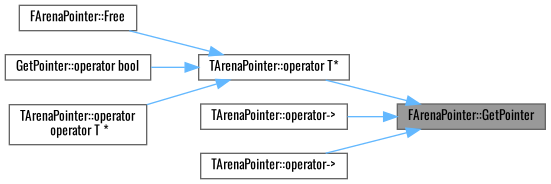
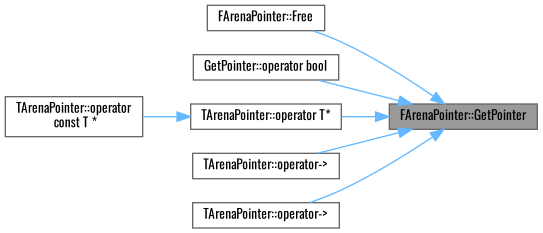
edge "FArenaPointer::Free" -> "TArenaPointer::operator T*": now "FArenaPointer::Free" -> "FArenaPointer::GetPointer"
edge "GetPointer::operator bool" -> "TArenaPointer::operator T*": now "GetPointer::operator bool" -> "FArenaPointer::GetPointer"
node "TArenaPointer::operator operator T *": label "TArenaPointer::operator operator T *" -> "TArenaPointer::operator const T *"
